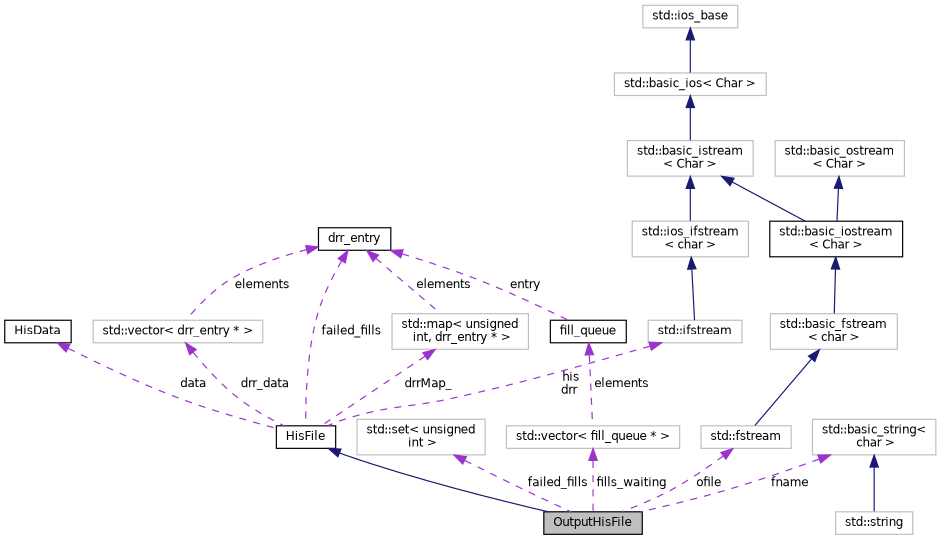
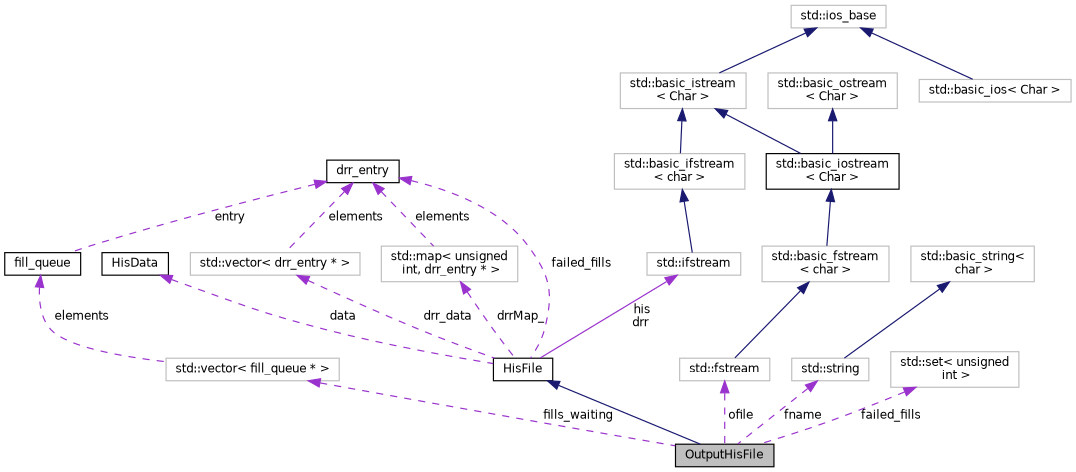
edge "std::basic_istream < Char >" -> "std::basic_ios< Char >": now "std::basic_istream < Char >" -> "std::ios_base"
node "std::ios_ifstream < char >": label "std::ios_ifstream < char >" -> "std::basic_ifstream < char >"
edge "HisFile" -> "std::ifstream": style dashed -> solid
edge "OutputHisFile" -> "std::basic_string< char >": now "OutputHisFile" -> "std::string"
